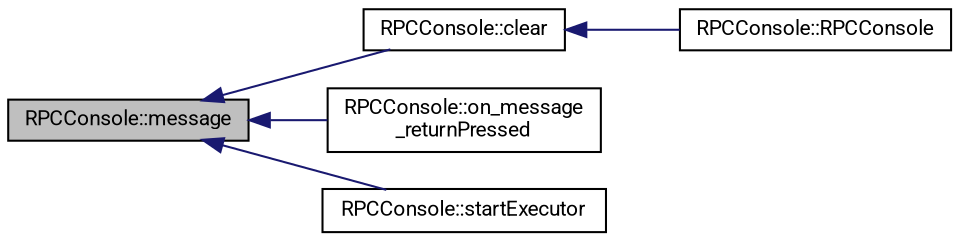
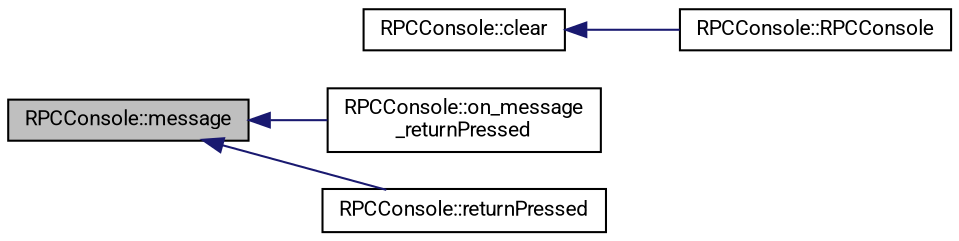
edge "RPCConsole::clear" -> "RPCConsole::message": removed
node "RPCConsole::startExecutor": label "RPCConsole::startExecutor" -> "RPCConsole::returnPressed"
